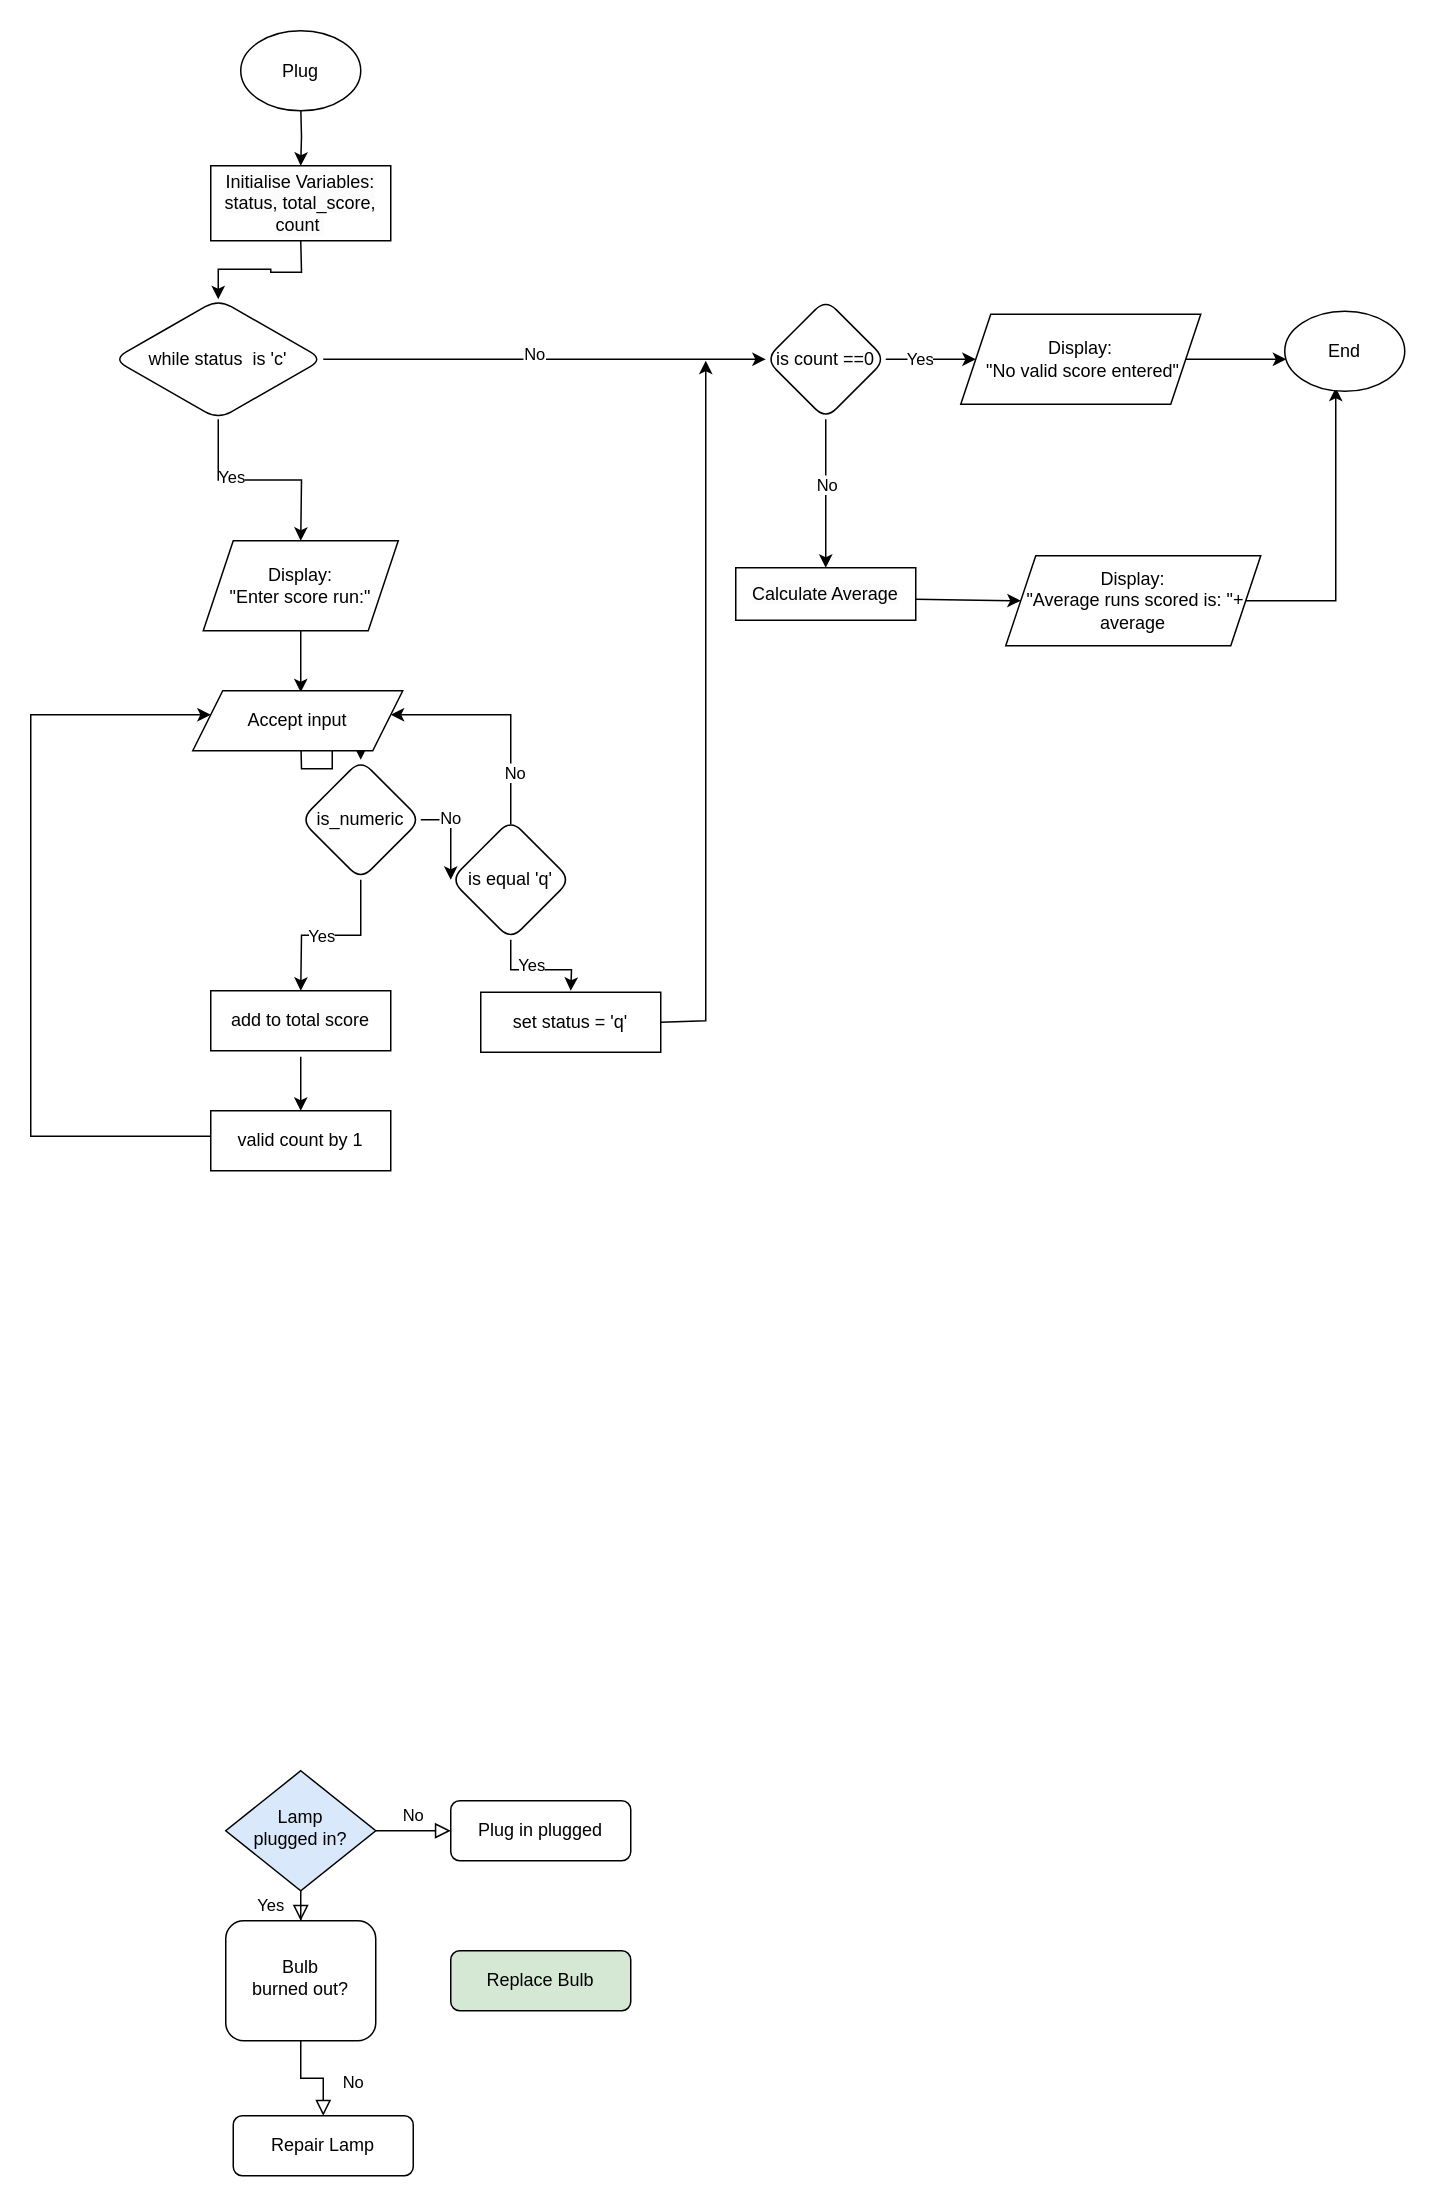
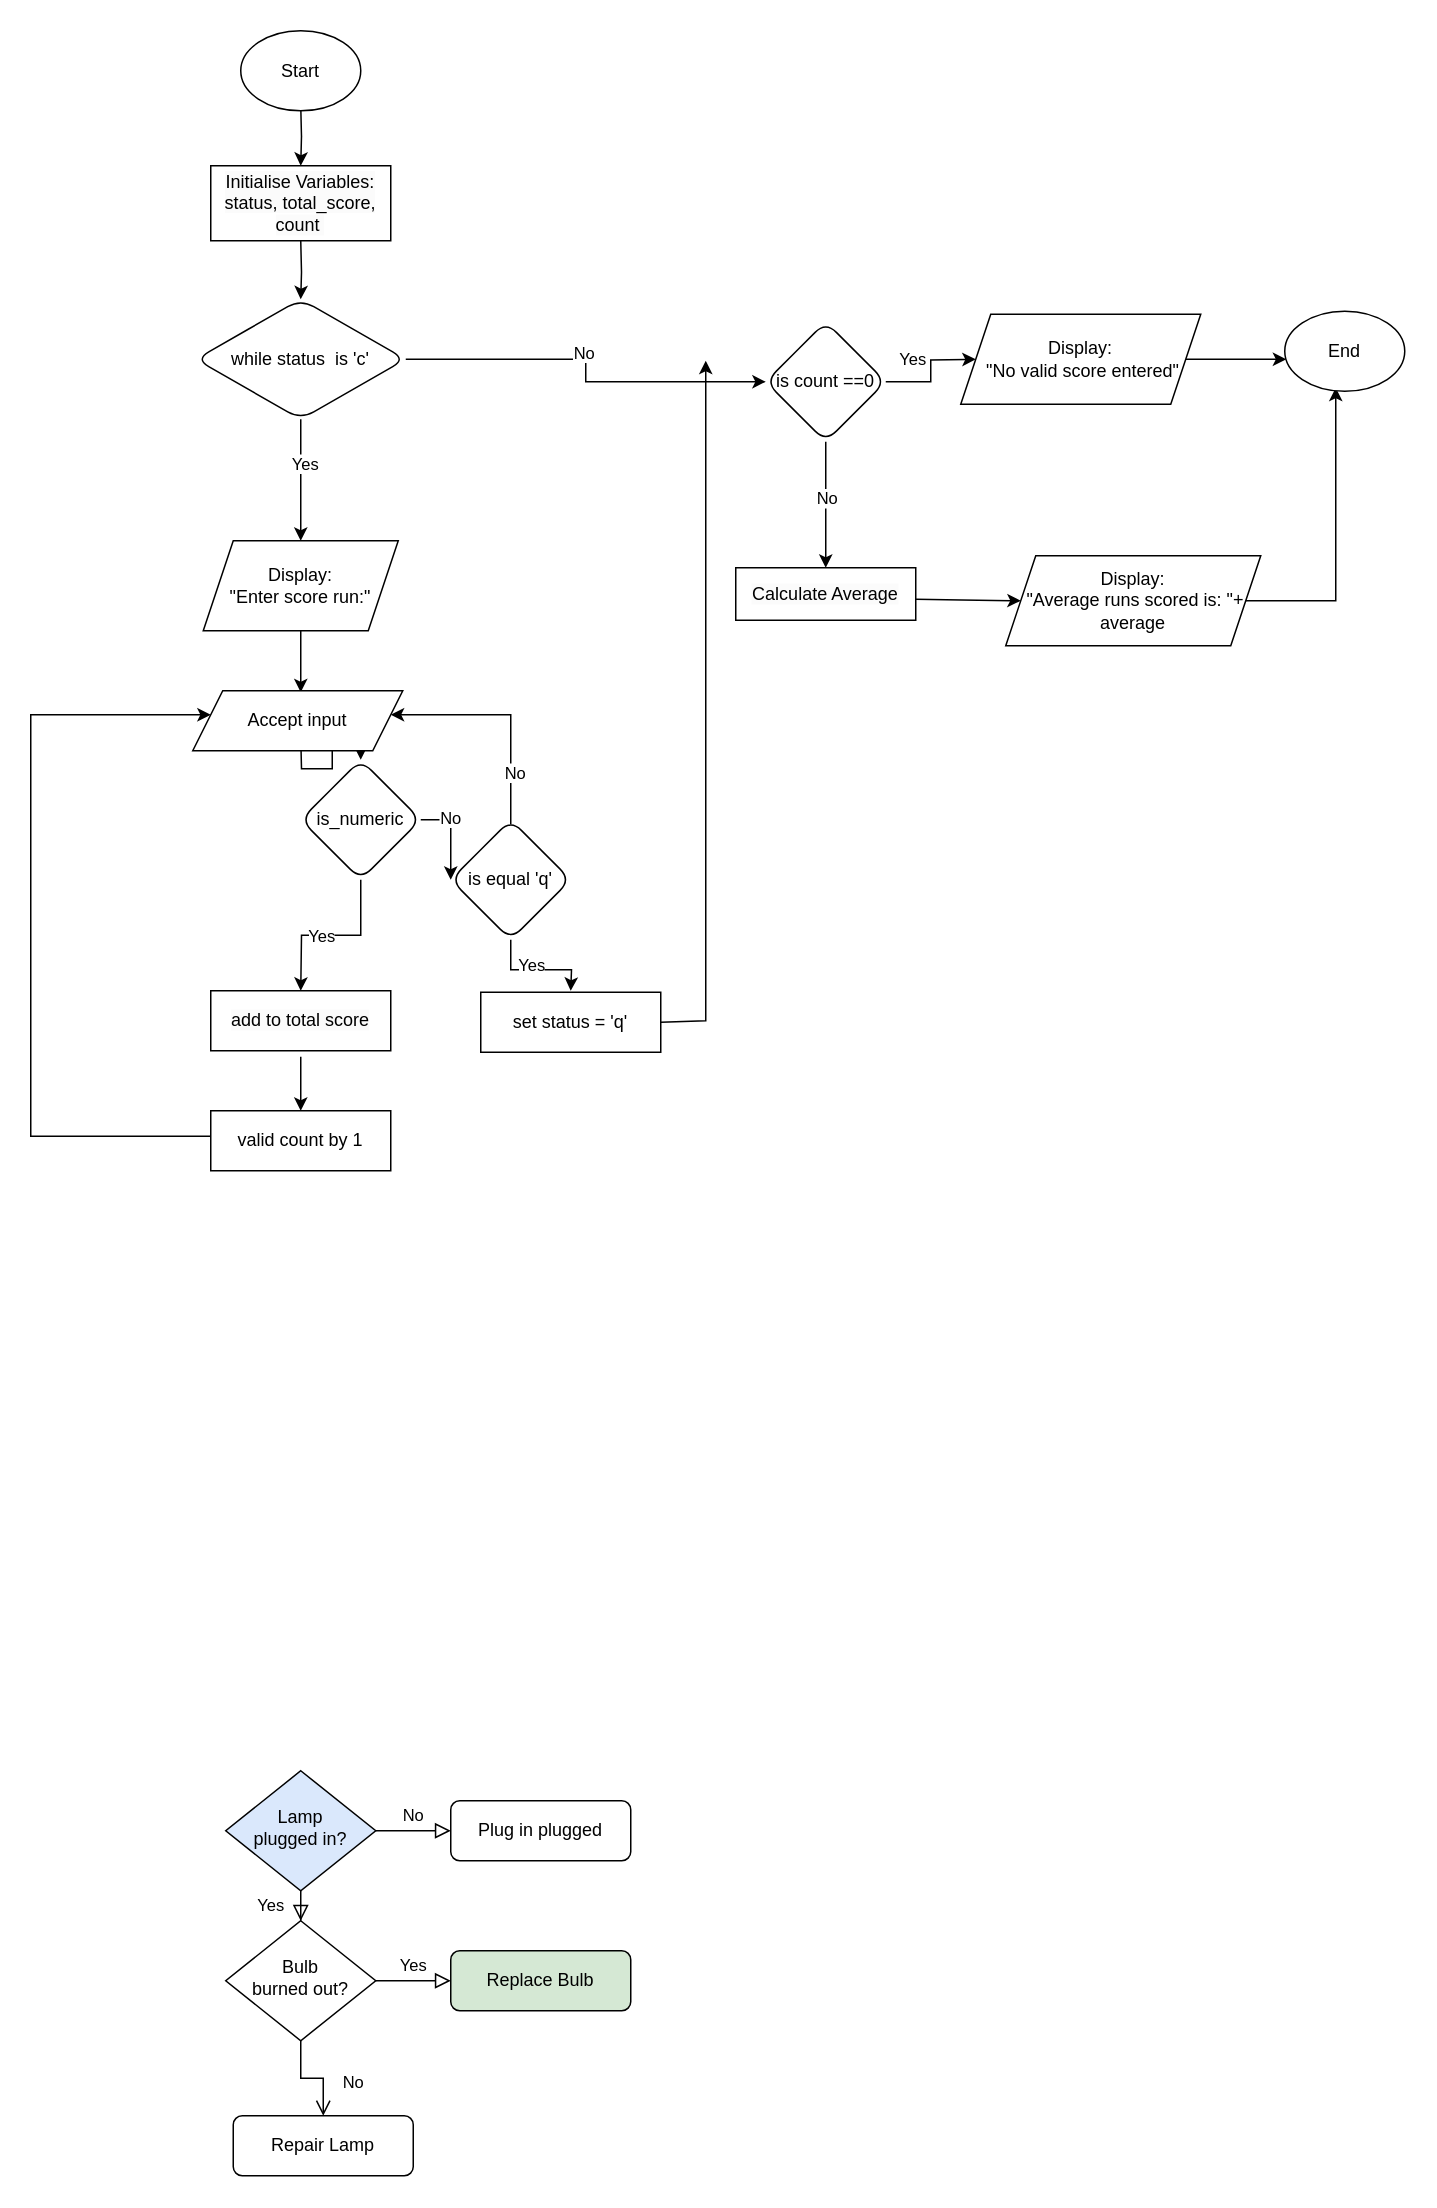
node "Plug": label "Plug" -> "Start"
node "while status is 'c'": moved (218, 359) -> (301, 359)
node "is count ==0": moved (826, 359) -> (826, 382)
node "Bulb burned out?": shape rounded rectangle -> diamond
edge "Bulb burned out?" -> "Replace Bulb": added, label "Yes"
edge "Bulb burned out?" -> "Repair Lamp": arrowhead block -> open
